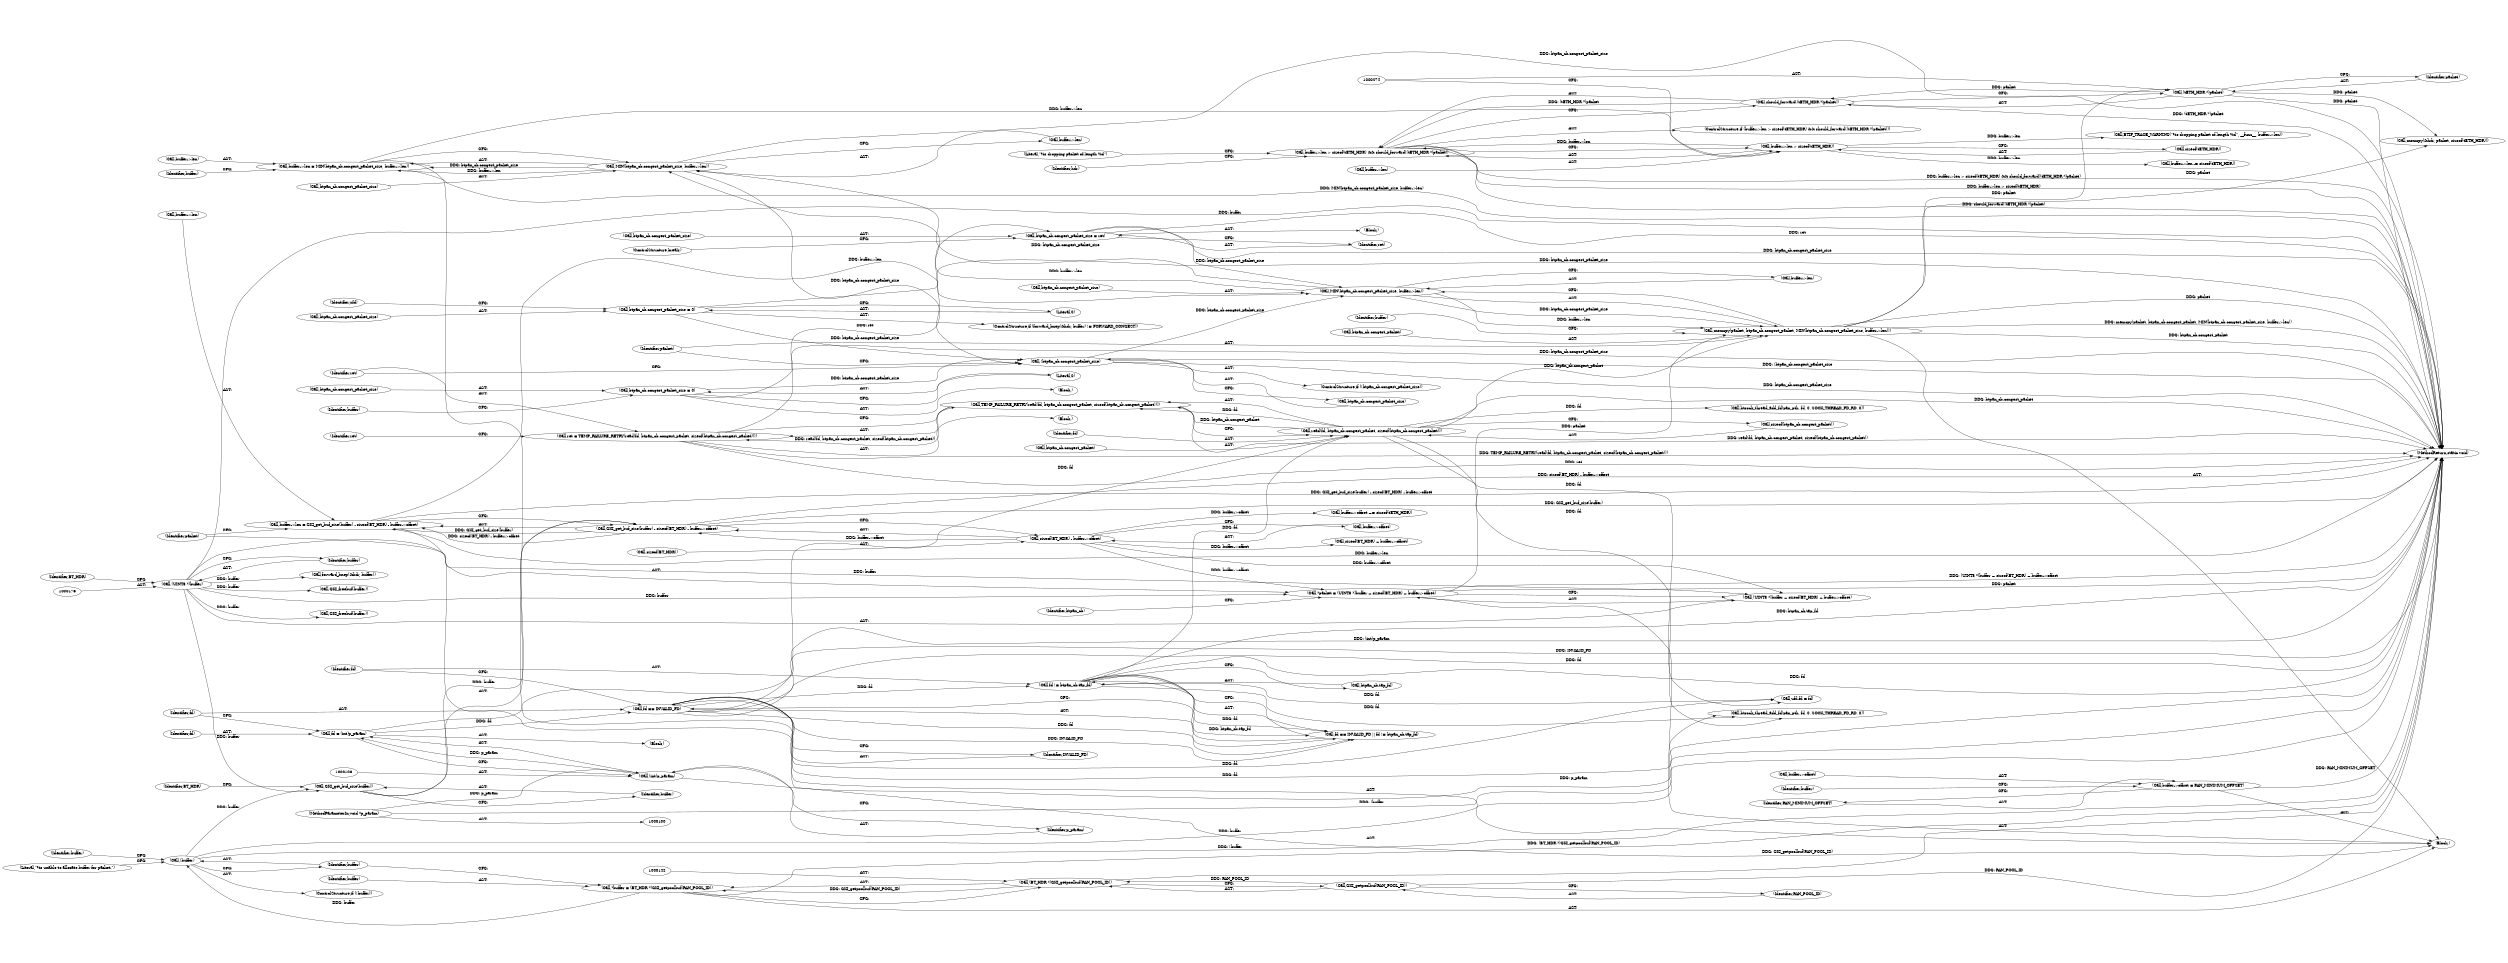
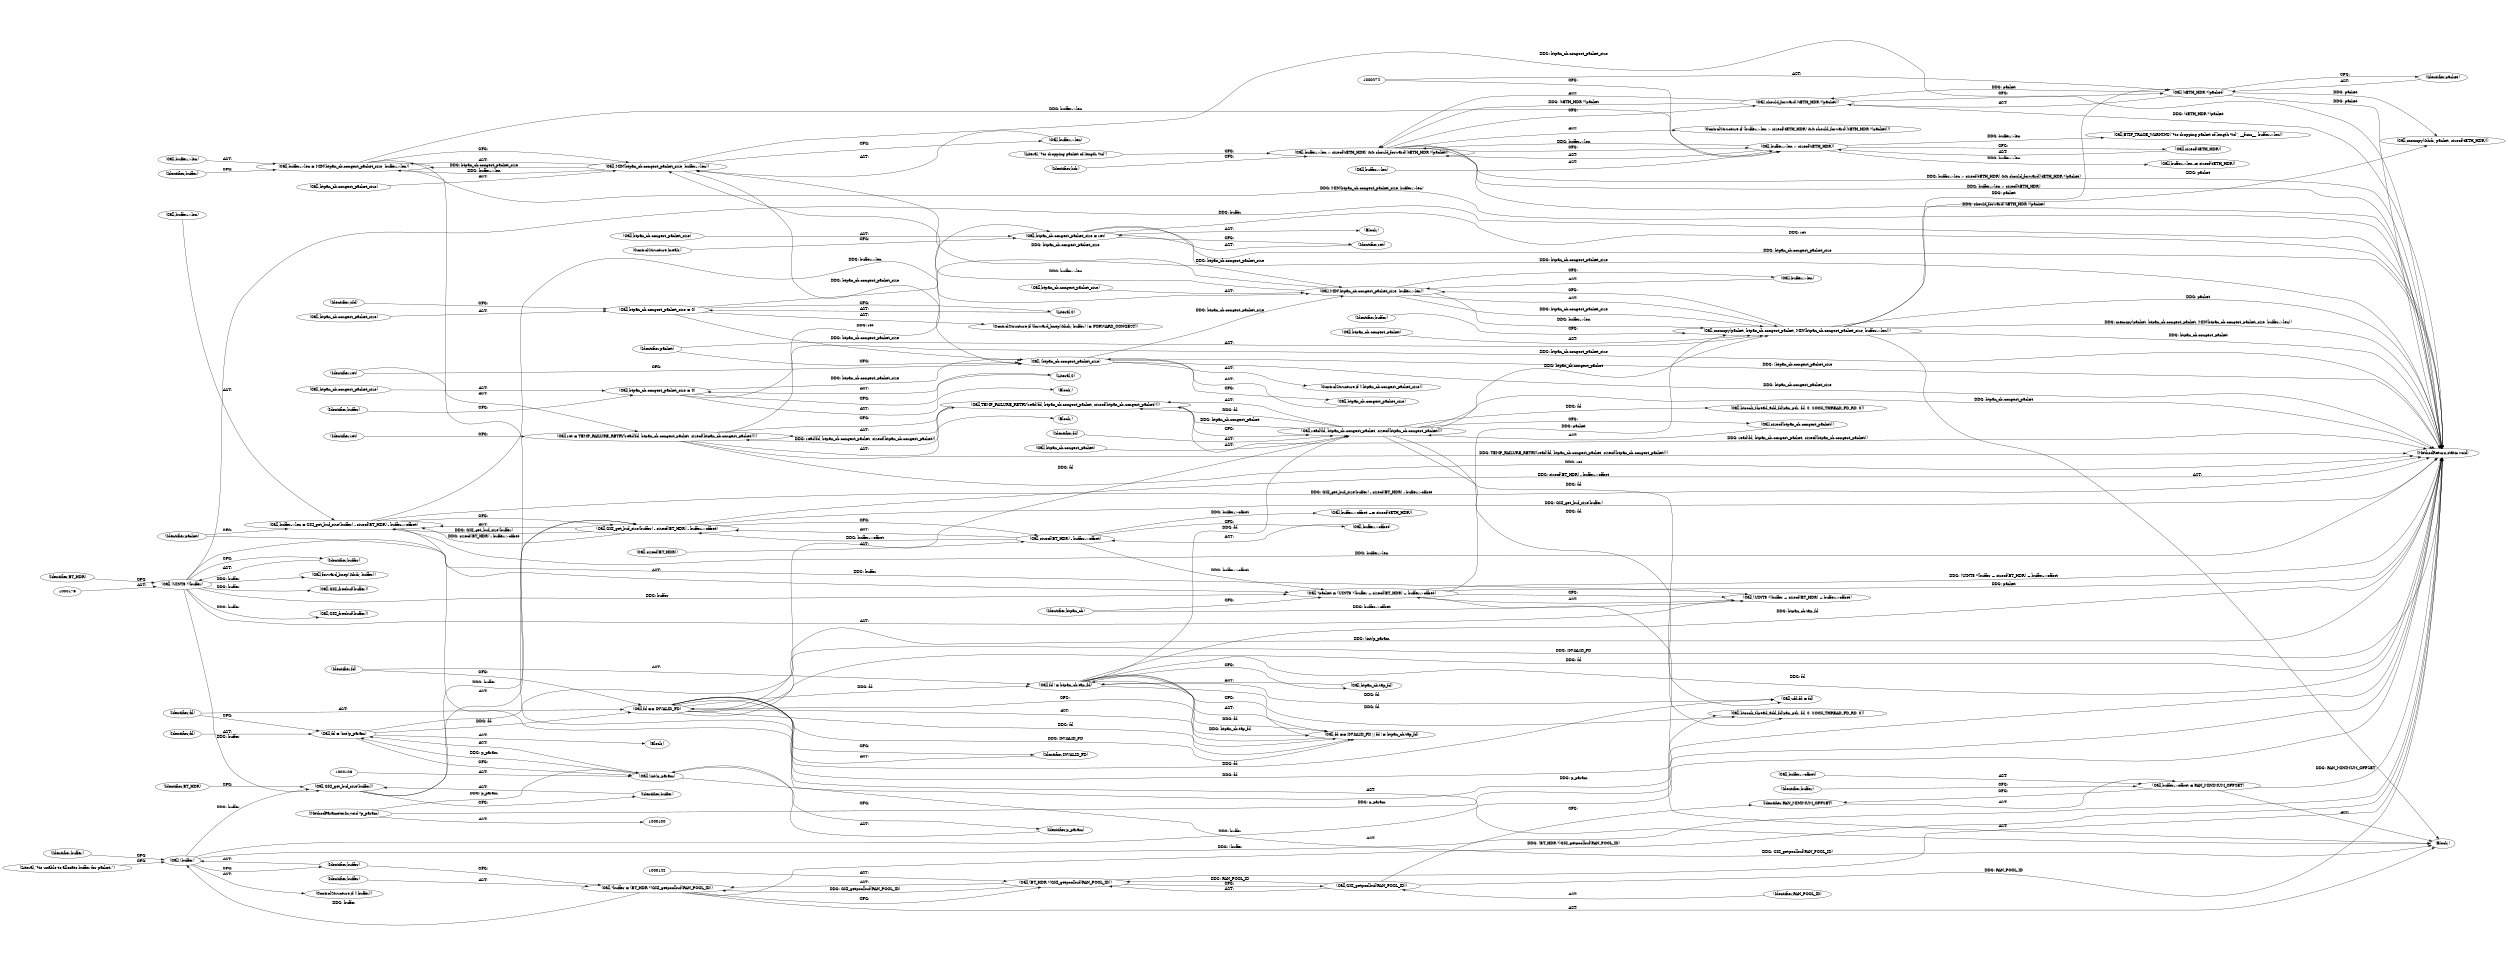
node "(Call,sizeof(BT_HDR) + buffer->offset)": removed
edge "(Call,sizeof(BT_HDR) - buffer->offset)" -> "(Call,(UINT8 *)buffer + sizeof(BT_HDR) + buffer->offset)": now "(Identifier,btpan_cb)" -> "(Call,(UINT8 *)buffer + sizeof(BT_HDR) + buffer->offset)"
edge "(MethodParameterIn,void *p_param)" -> "(MethodReturn,static void)": label "DDG: !buffer" -> "DDG: p_param"
edge "(Call,GKI_getpoolbuf(PAN_POOL_ID))" -> "(Identifier,PAN_POOL_ID)": now "(Call,GKI_getpoolbuf(PAN_POOL_ID))" -> "(Identifier,PAN_MINIMUM_OFFSET)"
